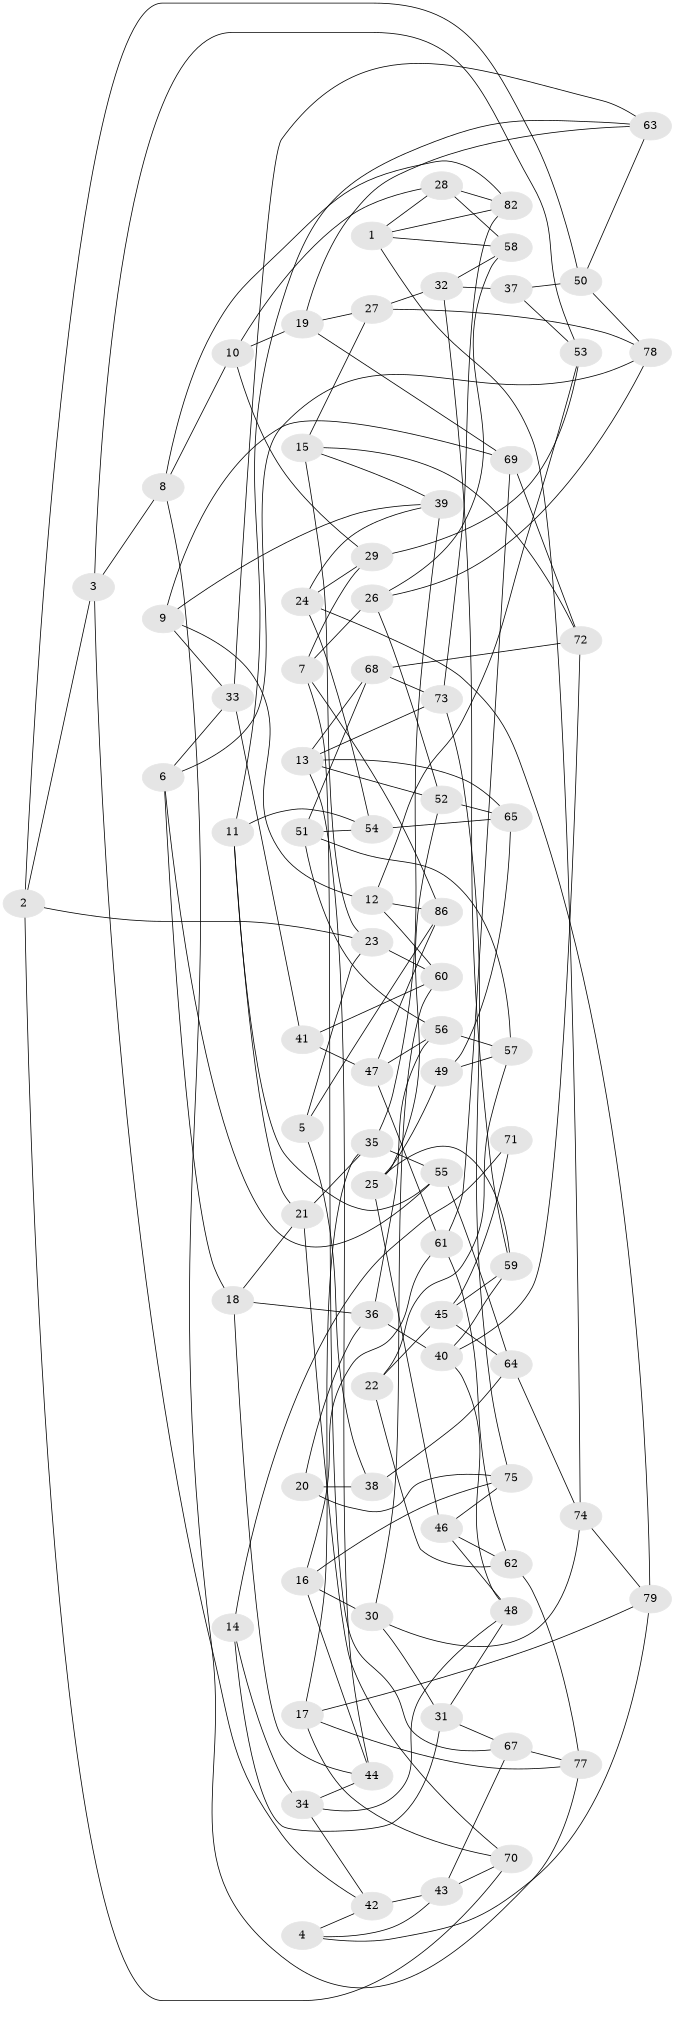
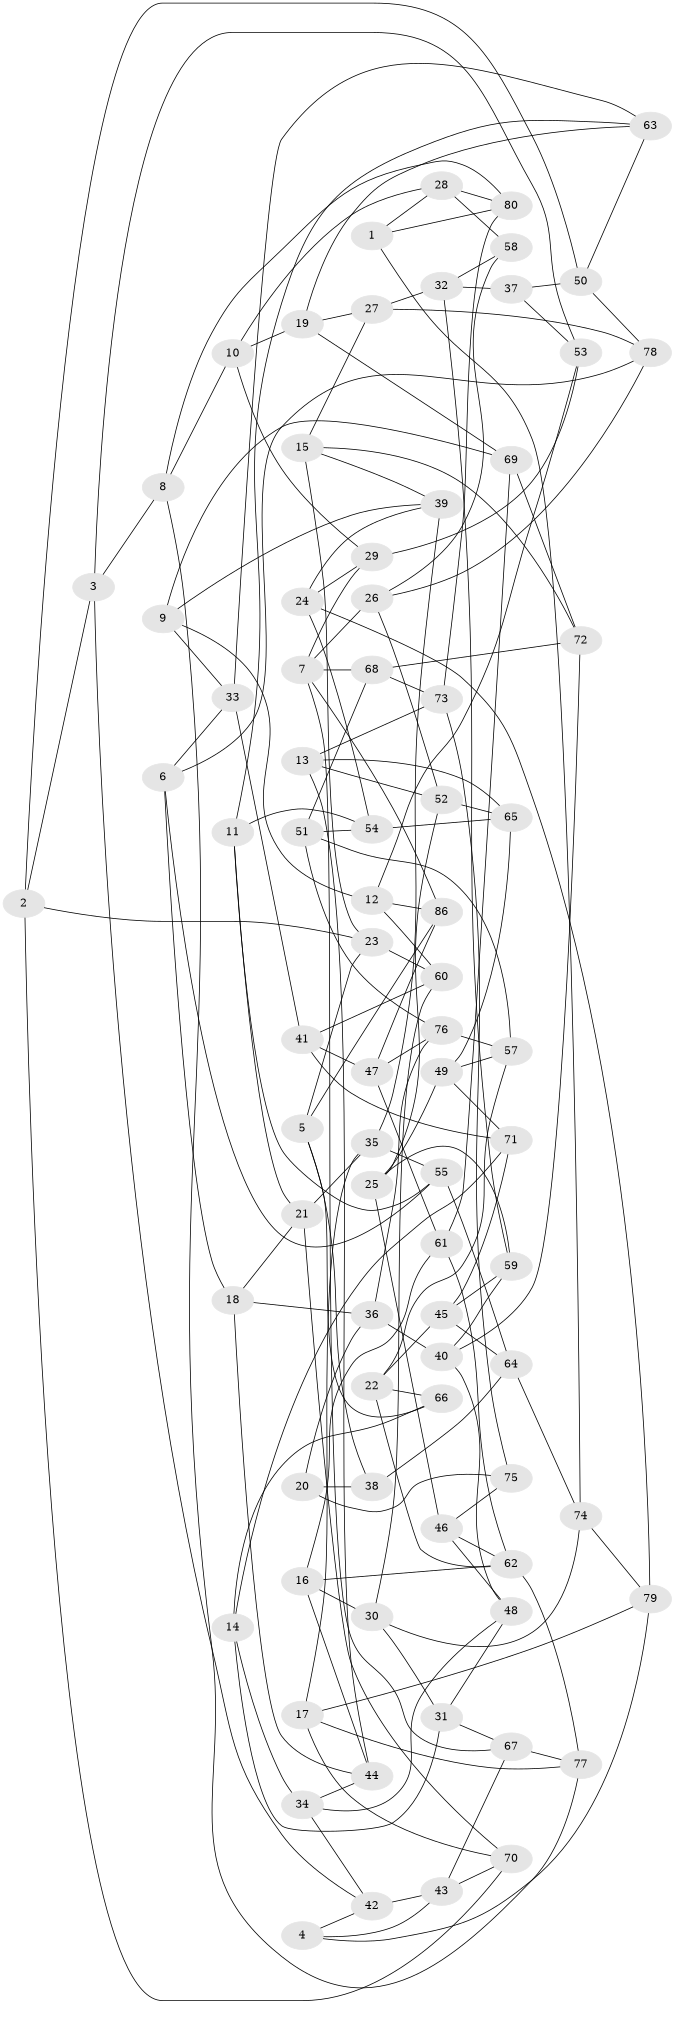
node "82": label "82" -> "80"
edge "1" -- "58": removed
edge "68" -- "13": now "68" -- "7"
node "56": label "56" -> "76"
edge "49" -- "71": added
edge "41" -- "71": added
node "66": added
edge "75" -- "16": now "62" -- "16"
